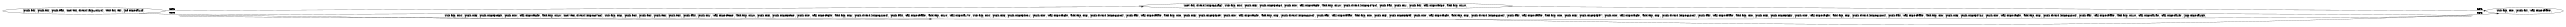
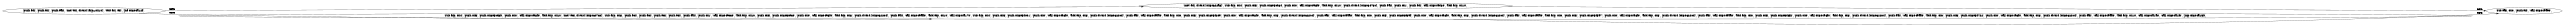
node "'sub esp, 0xc', 'push esi', 'call 0x8049a90',": label "'sub esp, 0xc', 'push esi', 'call 0x8049a90'," -> "'sub eax, 0xc', 'push esi', 'call 0x8049a90',"
